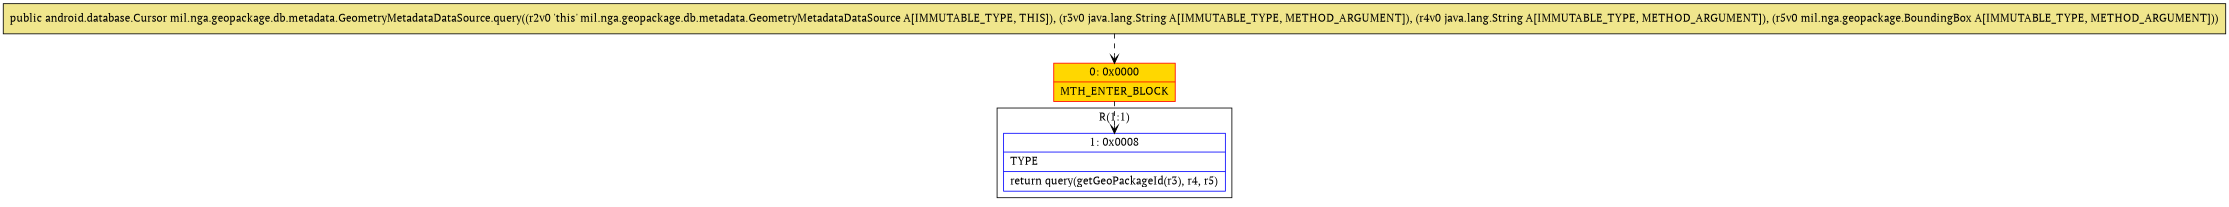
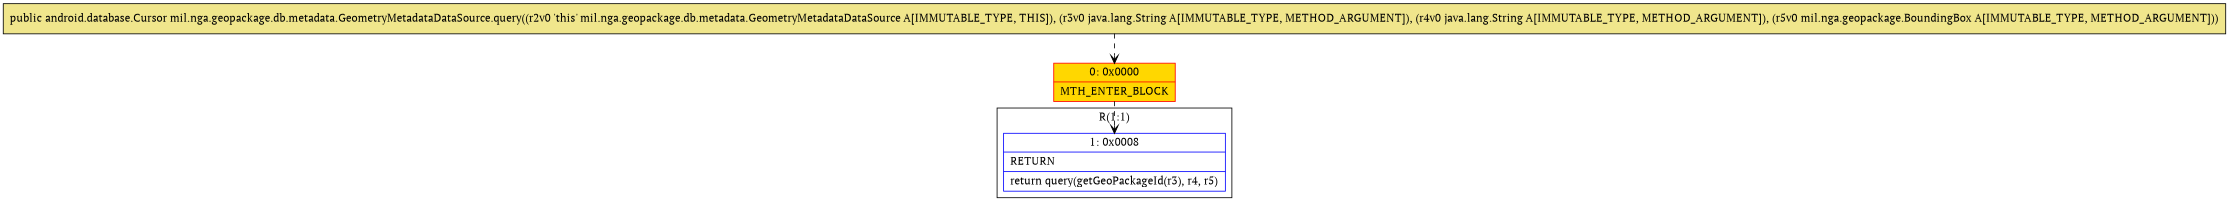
node "1: 0x0008": text "TYPE" -> "RETURN"
